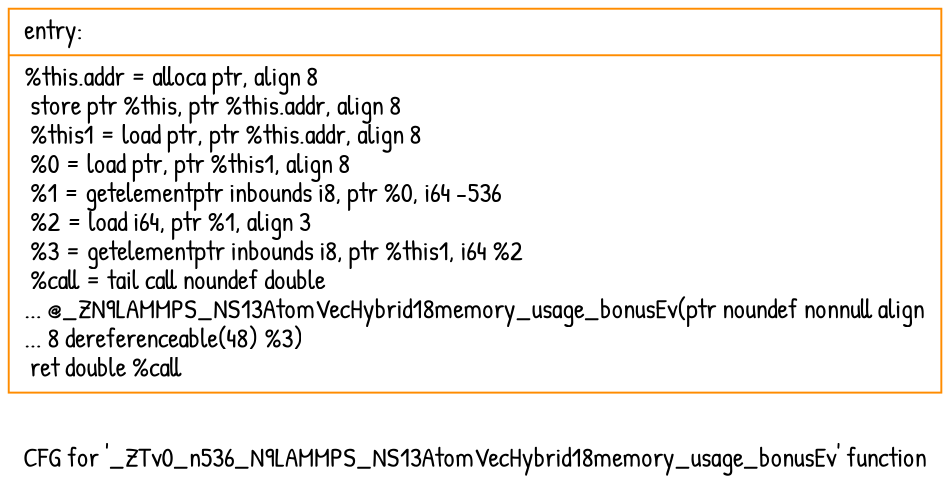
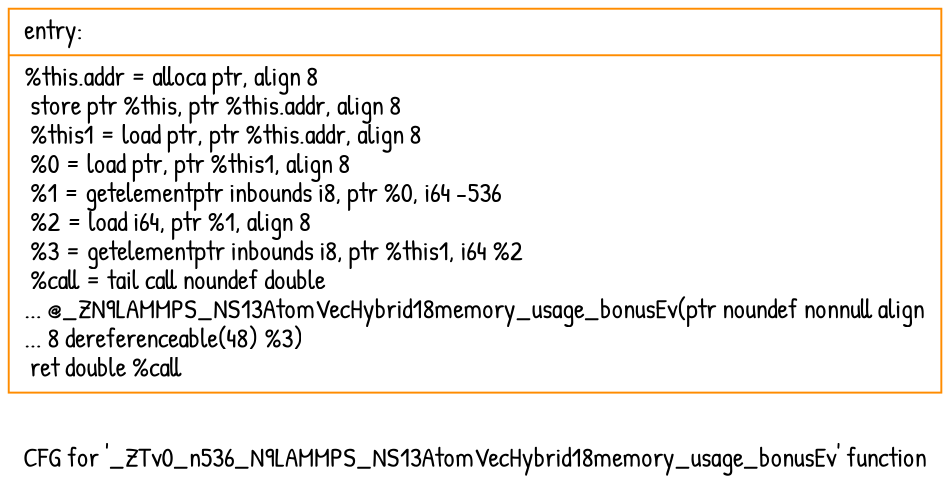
node "entry:": text "%2 = load i64, ptr %1, align 3" -> "%2 = load i64, ptr %1, align 8"
